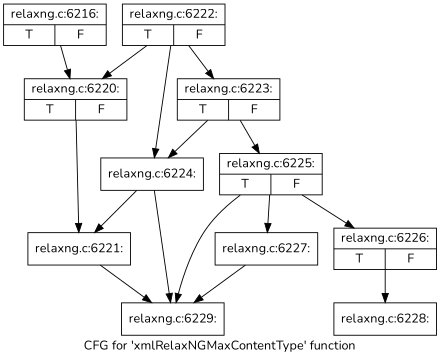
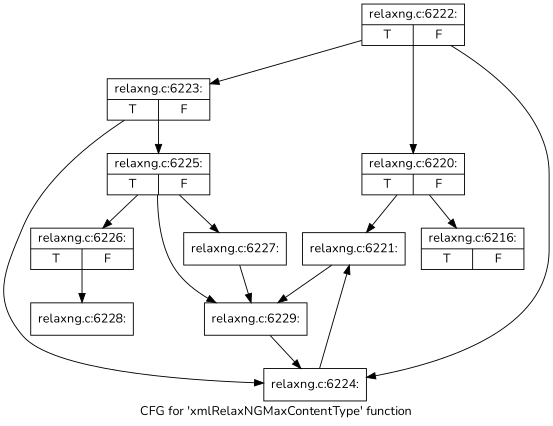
edge "relaxng.c:6216:" -> "relaxng.c:6220:": reversed
edge "relaxng.c:6224:" -> "relaxng.c:6229:": reversed
